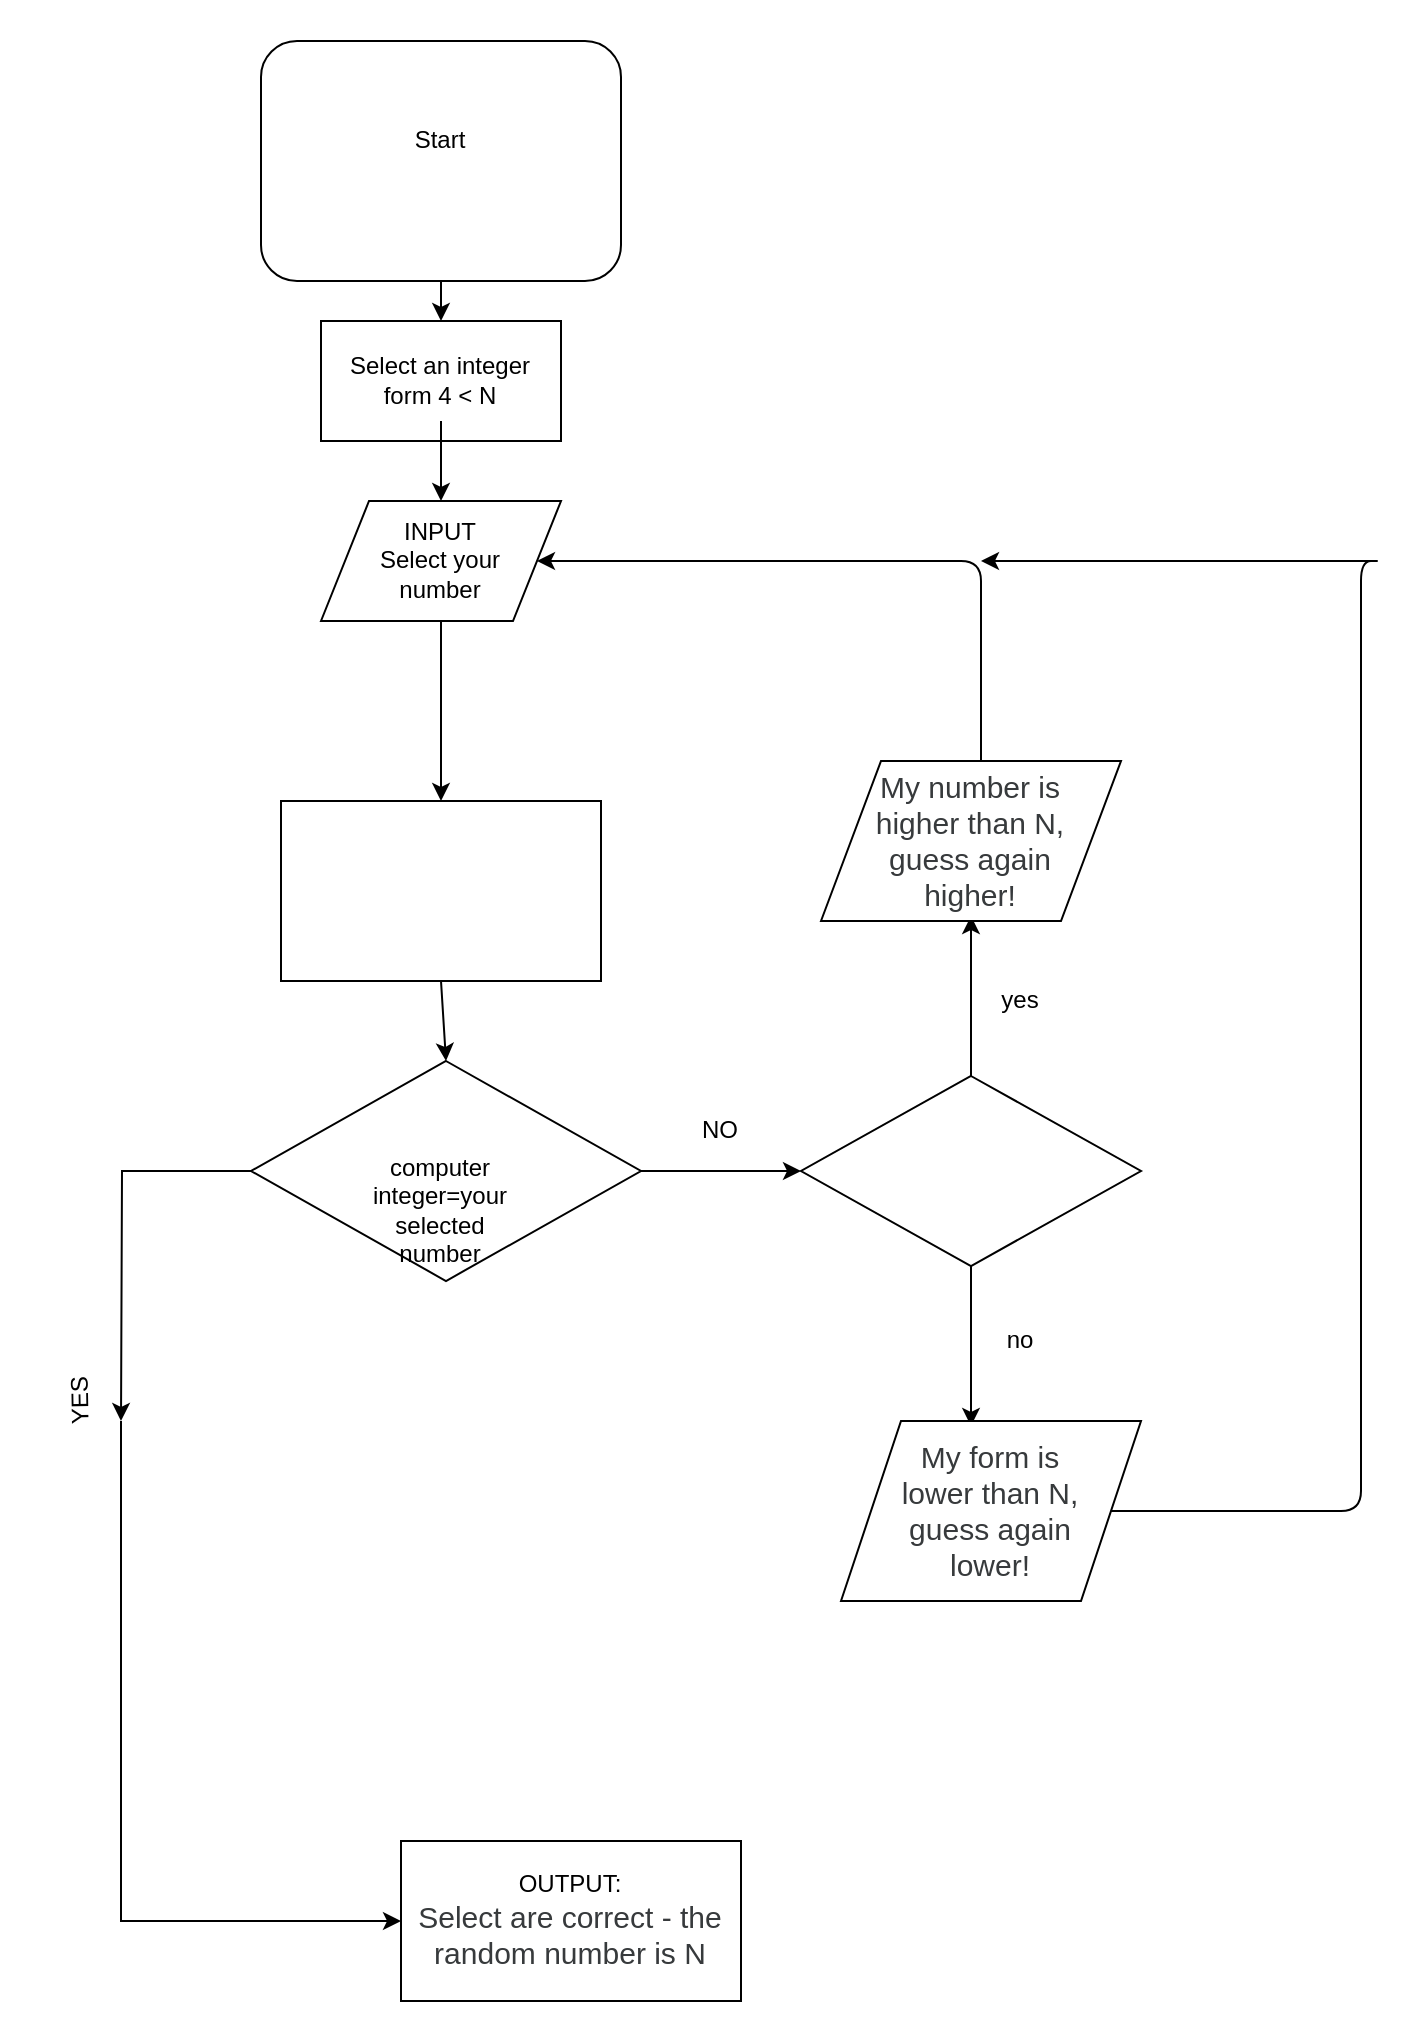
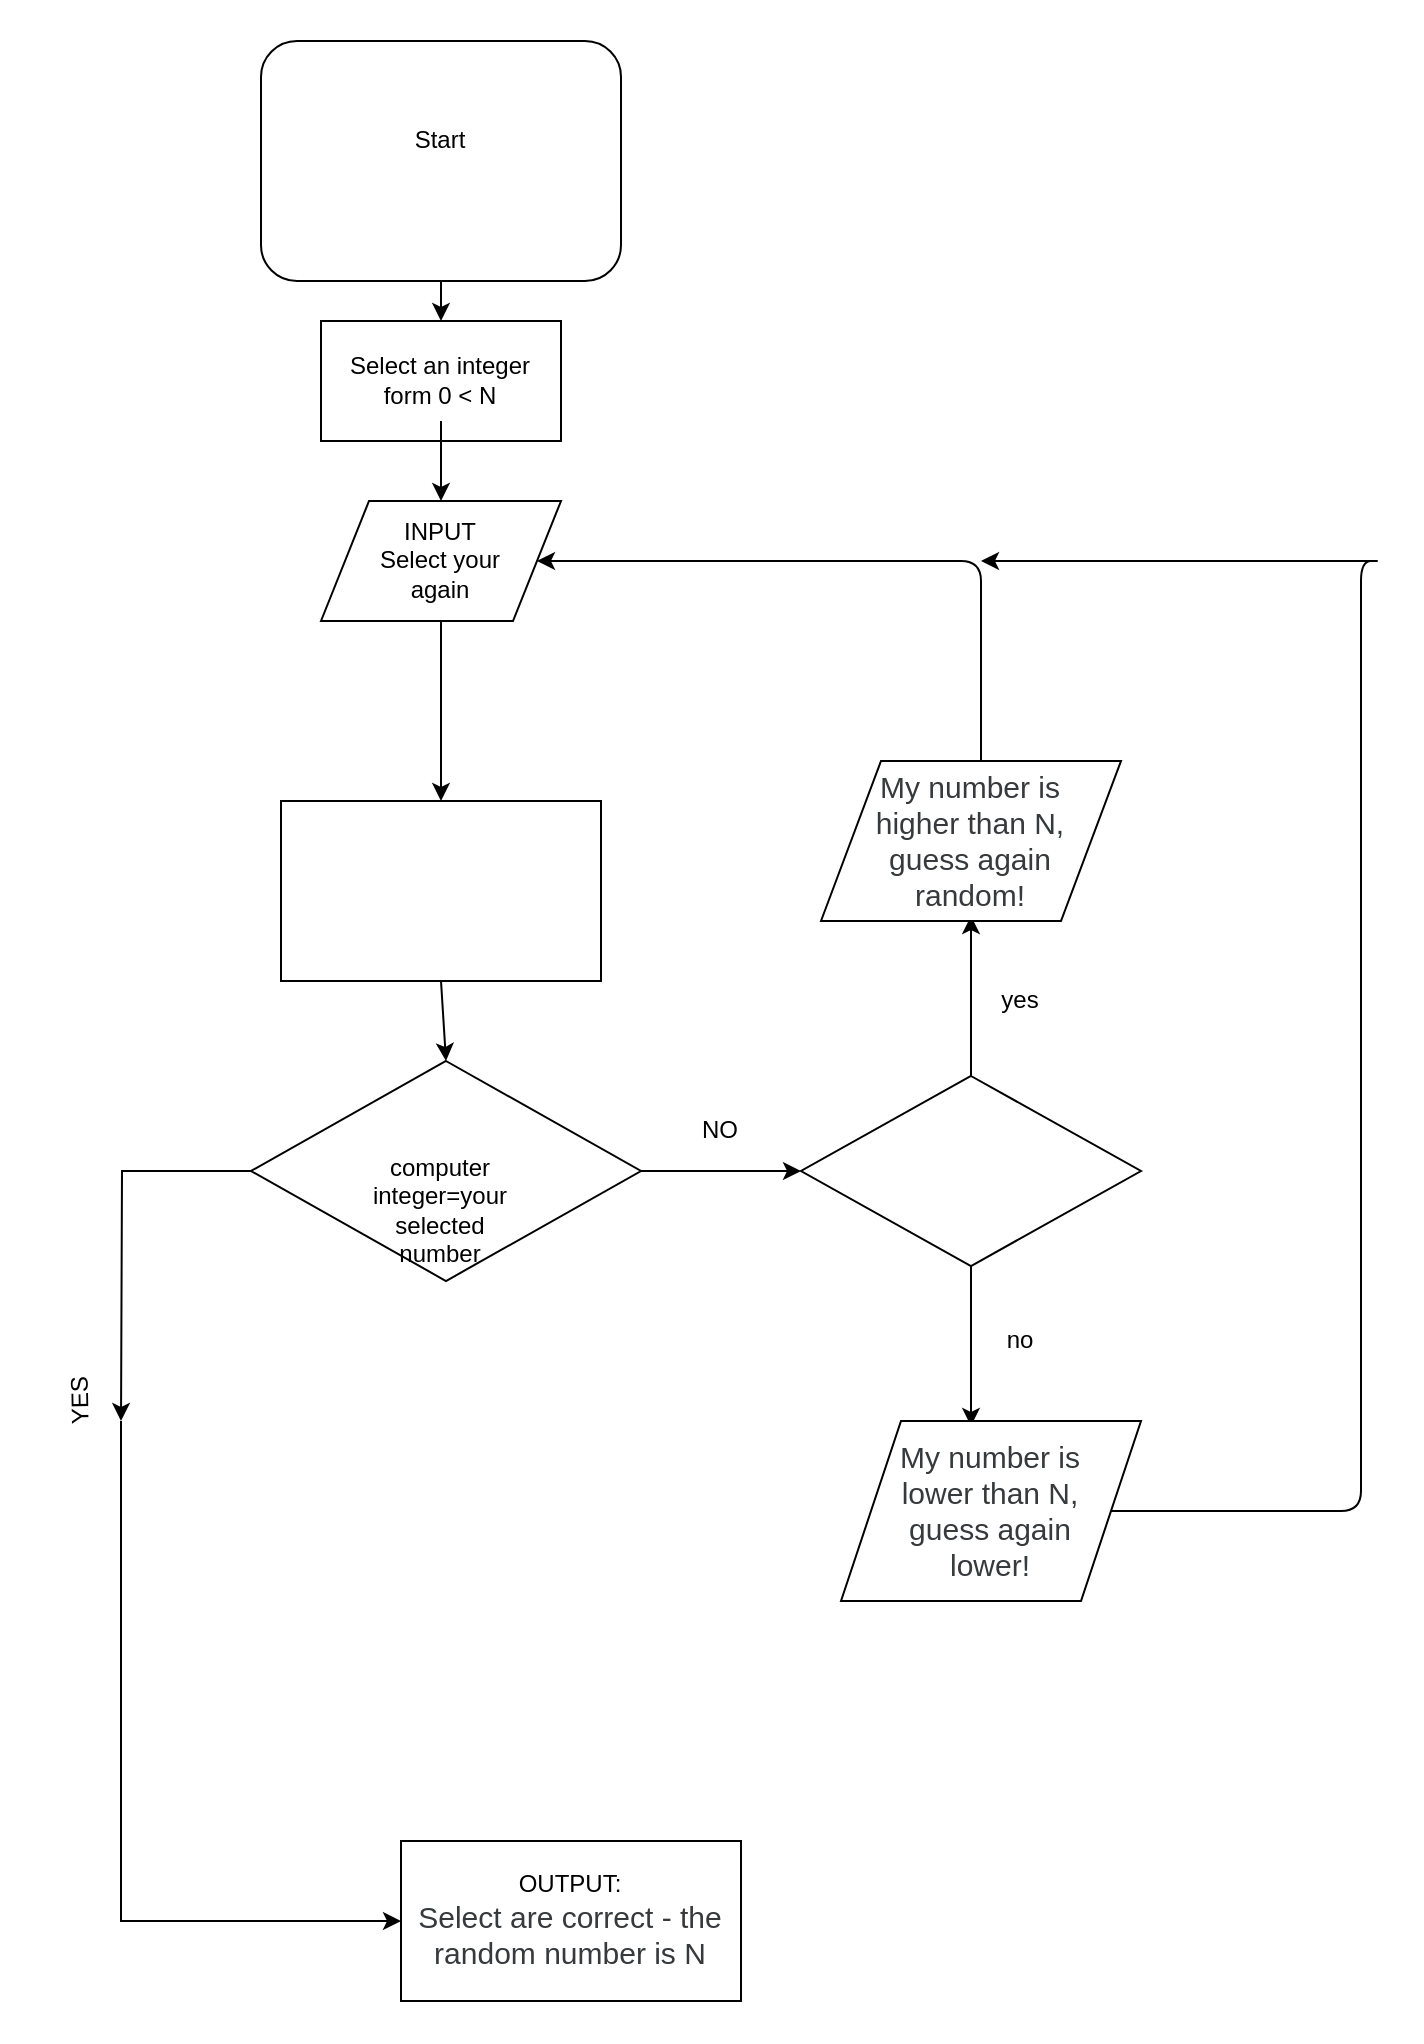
node "Select an integer form 4 < N": label "Select an integer form 4 < N" -> "Select an integer form 0 < N"
node "INPUT Select your number": label "INPUT Select your number" -> "INPUT Select your again"
node "My number is higher than N, guess again higher!": label "My number is higher than N, guess again higher!" -> "My number is higher than N, guess again random!"
node "My form is lower than N, guess again lower!": label "My form is lower than N, guess again lower!" -> "My number is lower than N, guess again lower!"
